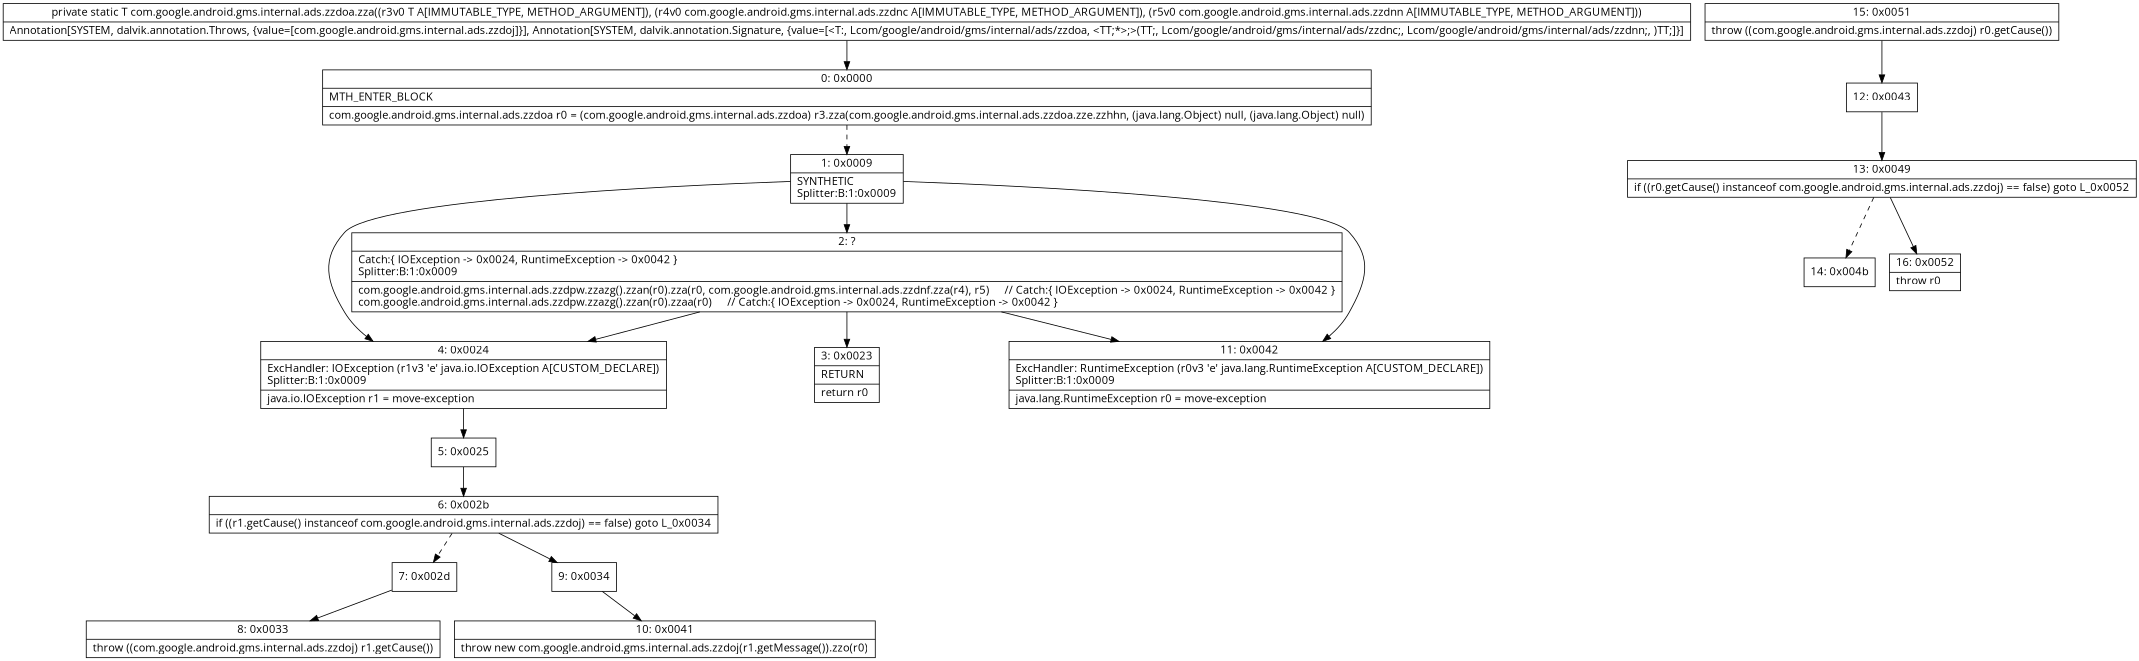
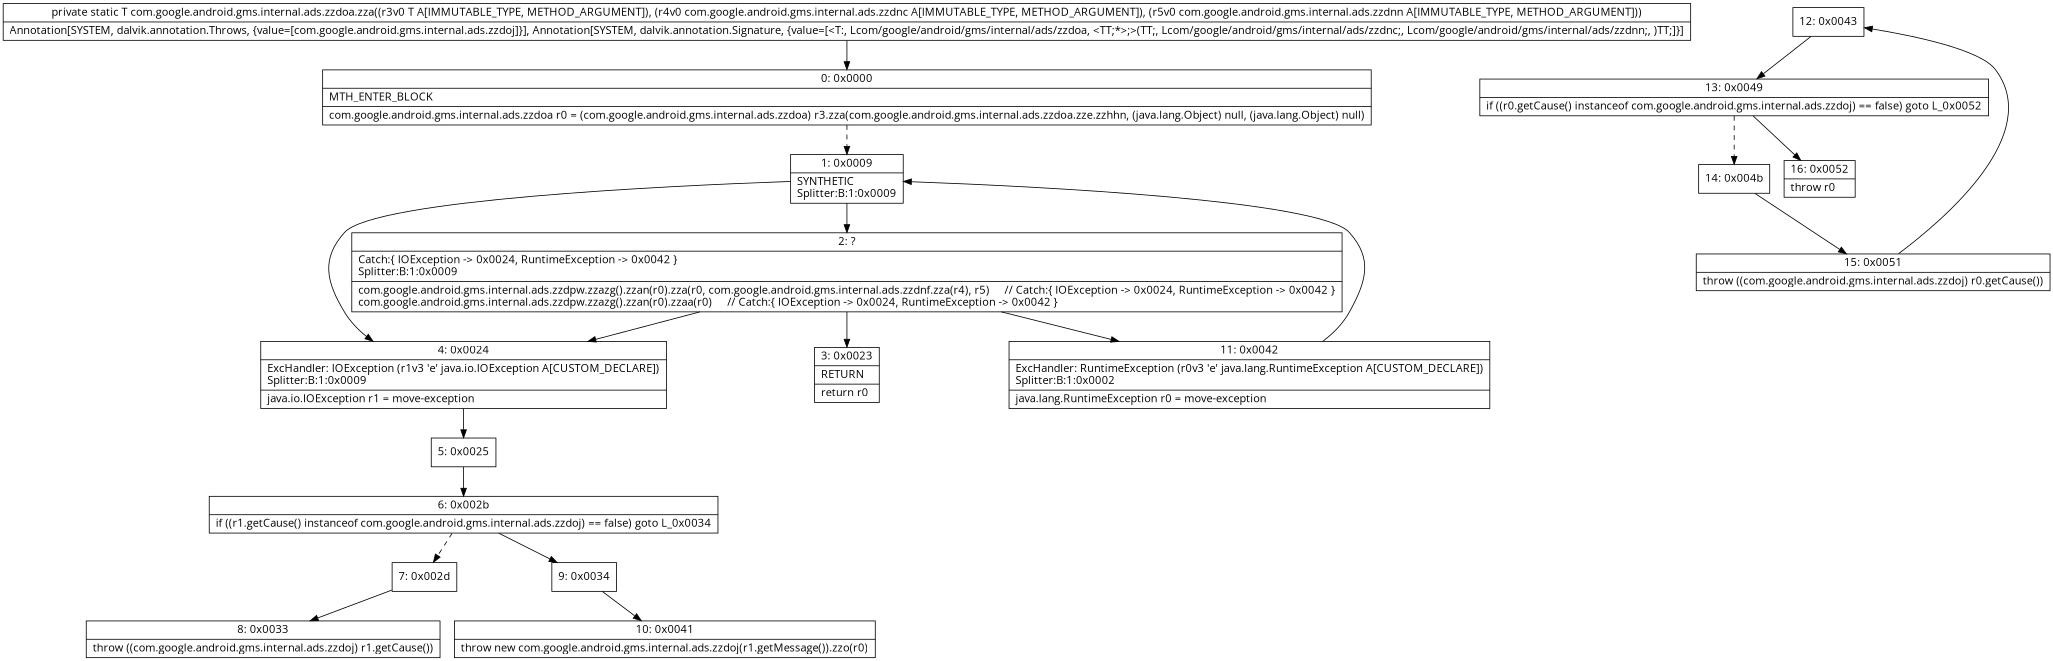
edge "1: 0x0009" -> "11: 0x0042": reversed
edge "14: 0x004b" -> "15: 0x0051": added
node "11: 0x0042": text "Splitter:B:1:0x0009" -> "Splitter:B:1:0x0002"
